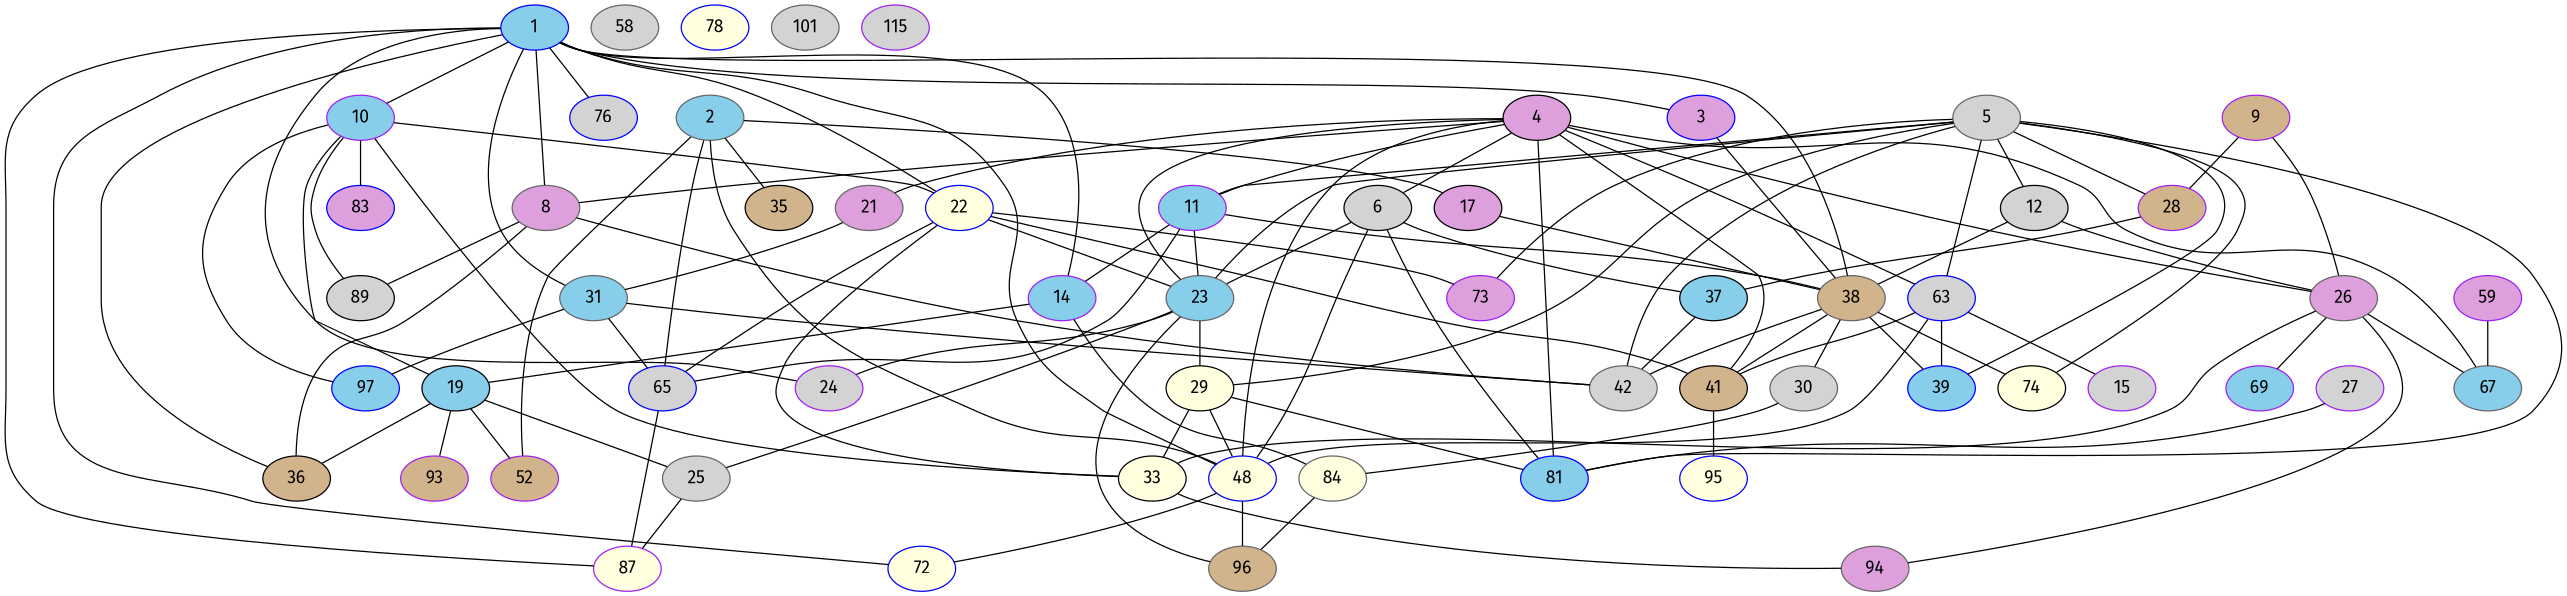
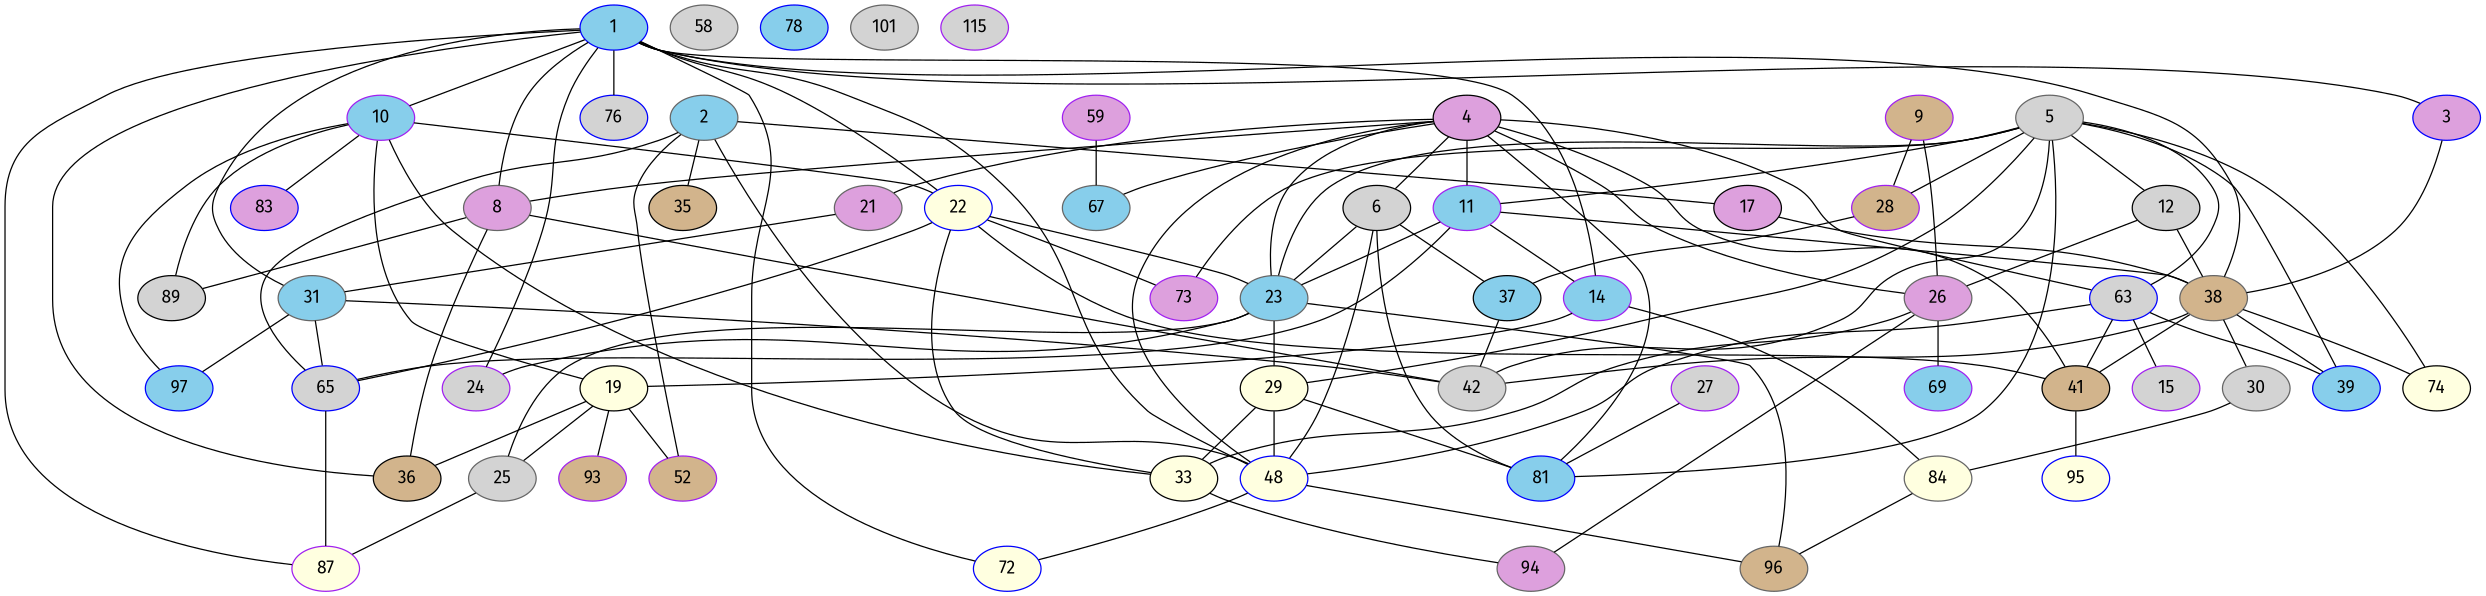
node "78": fillcolor lightyellow -> skyblue
edge "26" -- "67": removed
node "19": fillcolor skyblue -> lightyellow
